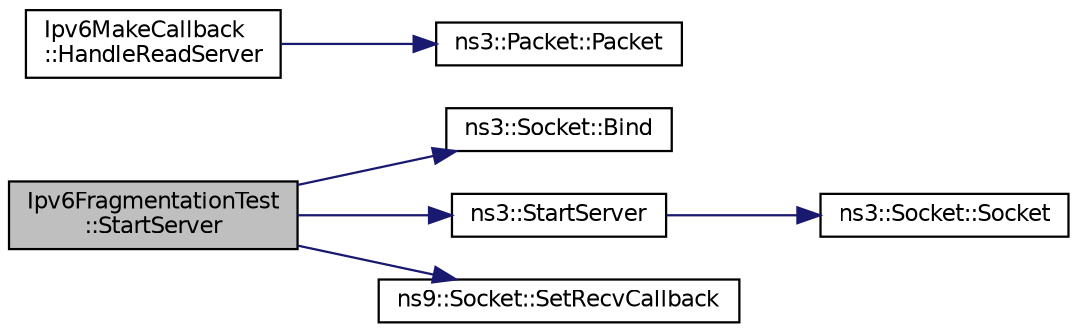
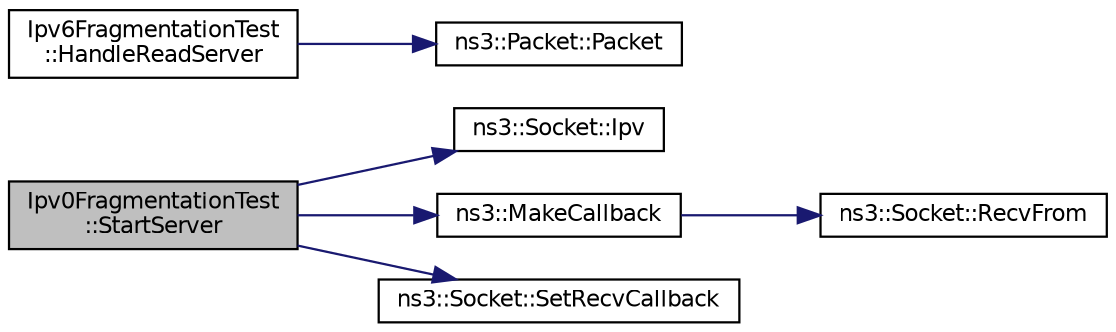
node "Ipv6MakeCallback ::HandleReadServer": label "Ipv6MakeCallback ::HandleReadServer" -> "Ipv6FragmentationTest ::HandleReadServer"
node "ns3::Socket::Bind": label "ns3::Socket::Bind" -> "ns3::Socket::Ipv"
node "Ipv6FragmentationTest ::StartServer": label "Ipv6FragmentationTest ::StartServer" -> "Ipv0FragmentationTest ::StartServer"
node "ns3::StartServer": label "ns3::StartServer" -> "ns3::MakeCallback"
node "ns3::Socket::Socket": label "ns3::Socket::Socket" -> "ns3::Socket::RecvFrom"
node "ns9::Socket::SetRecvCallback": label "ns9::Socket::SetRecvCallback" -> "ns3::Socket::SetRecvCallback"
